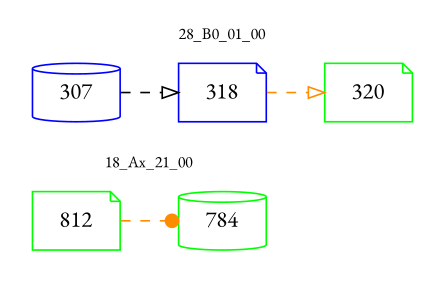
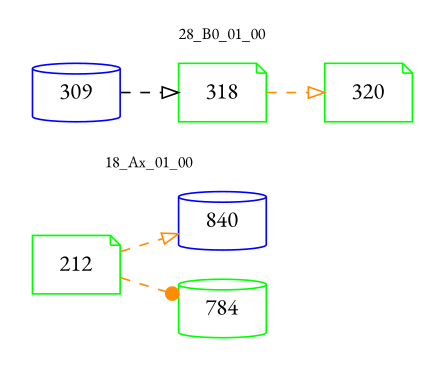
node "307": label "307" -> "309"
node "318": color blue -> green
cluster "18_Ax_21_00": label "18_Ax_21_00" -> "18_Ax_01_00"
node "812": label "812" -> "212"
node "840": added
